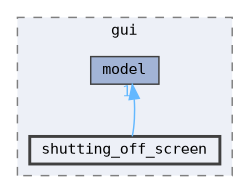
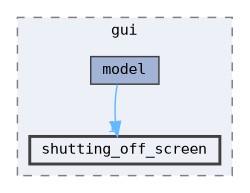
edge "shutting_off_screen" -> "model": reversed
